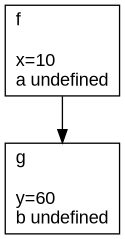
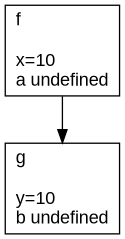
node "g y=60 b undefined": label "g y=60 b undefined" -> "g y=10 b undefined"
